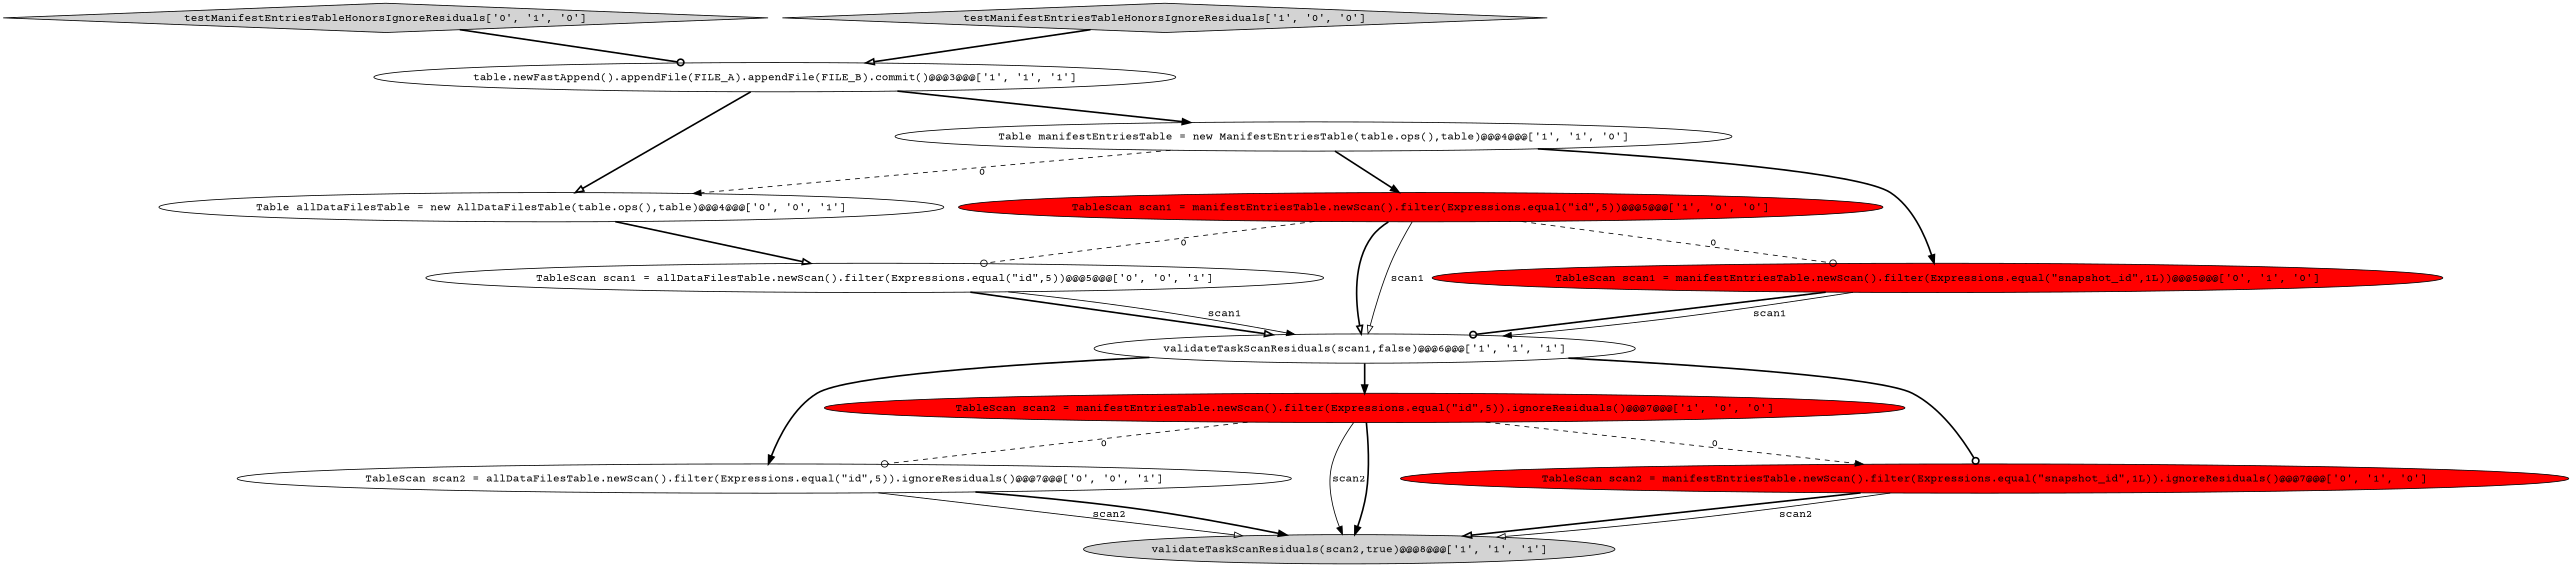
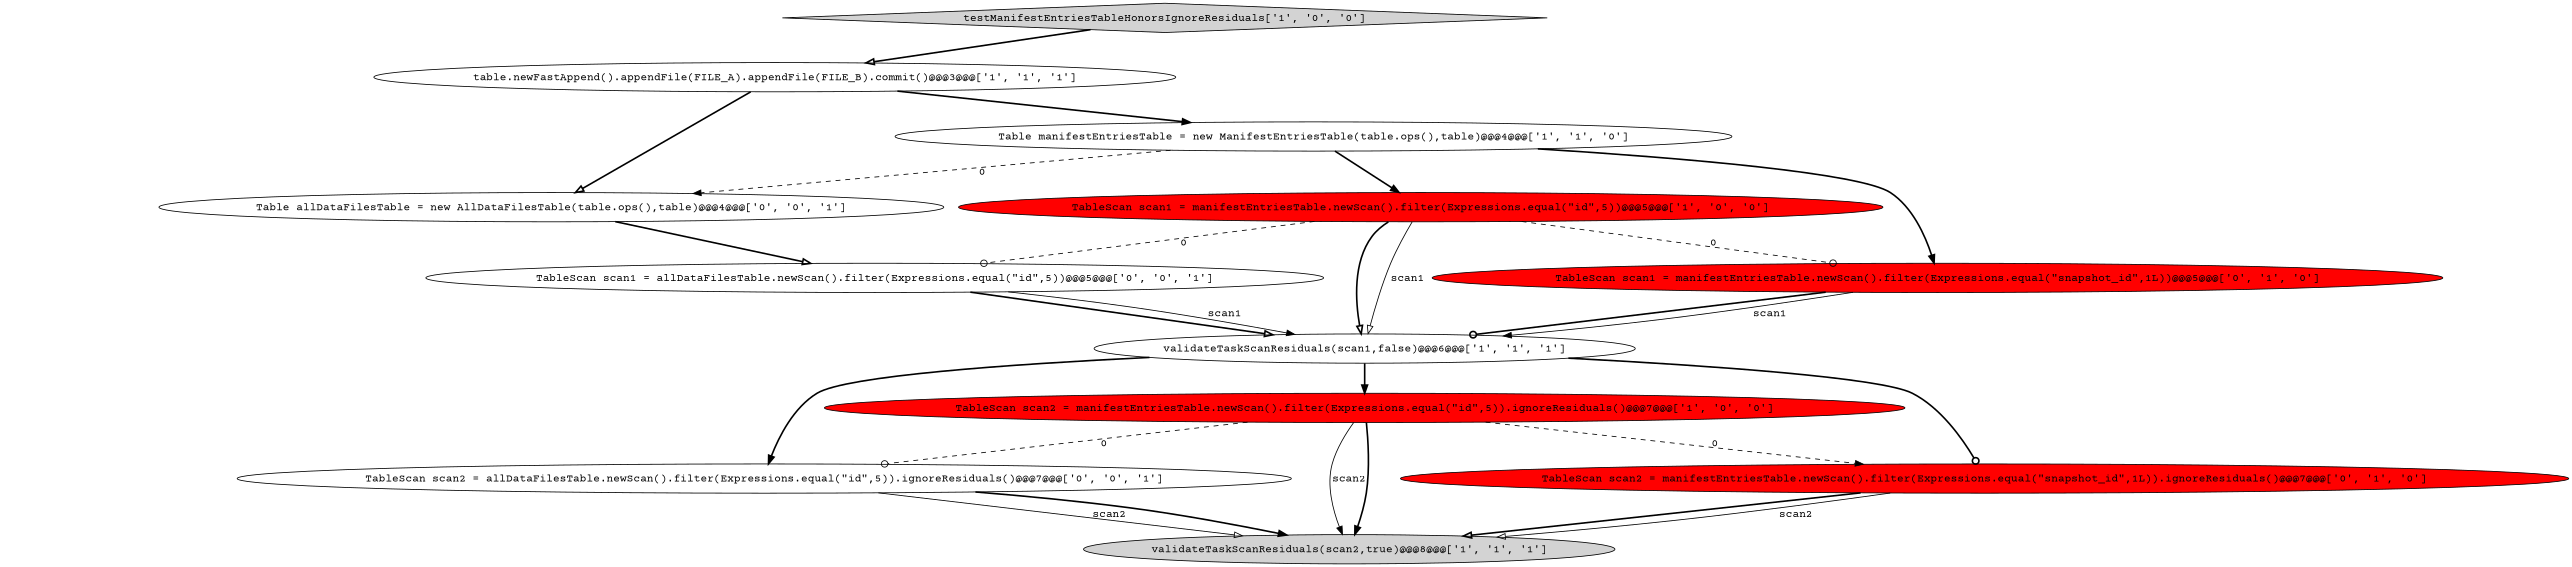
node "testManifestEntriesTableHonorsIgnoreResiduals['0', '1', '0']": removed
